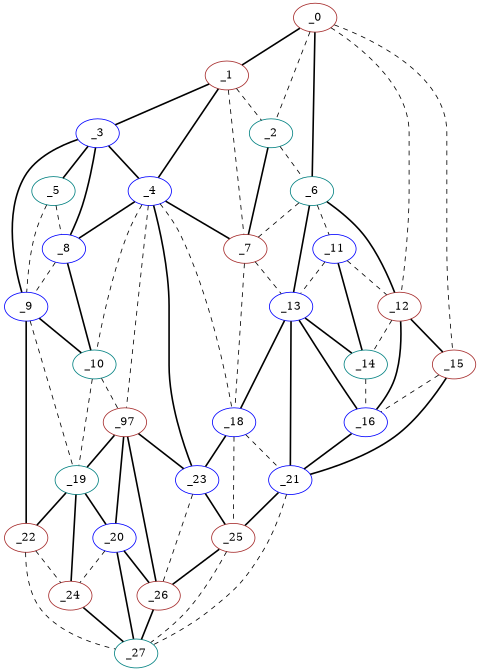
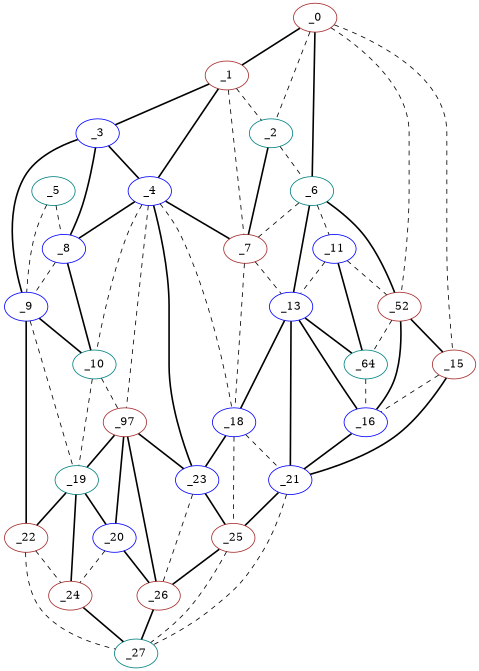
edge "_3" -- "_5": removed
node "_12": label "_12" -> "_52"
node "_14": label "_14" -> "_64"
edge "_20" -- "_27": removed
